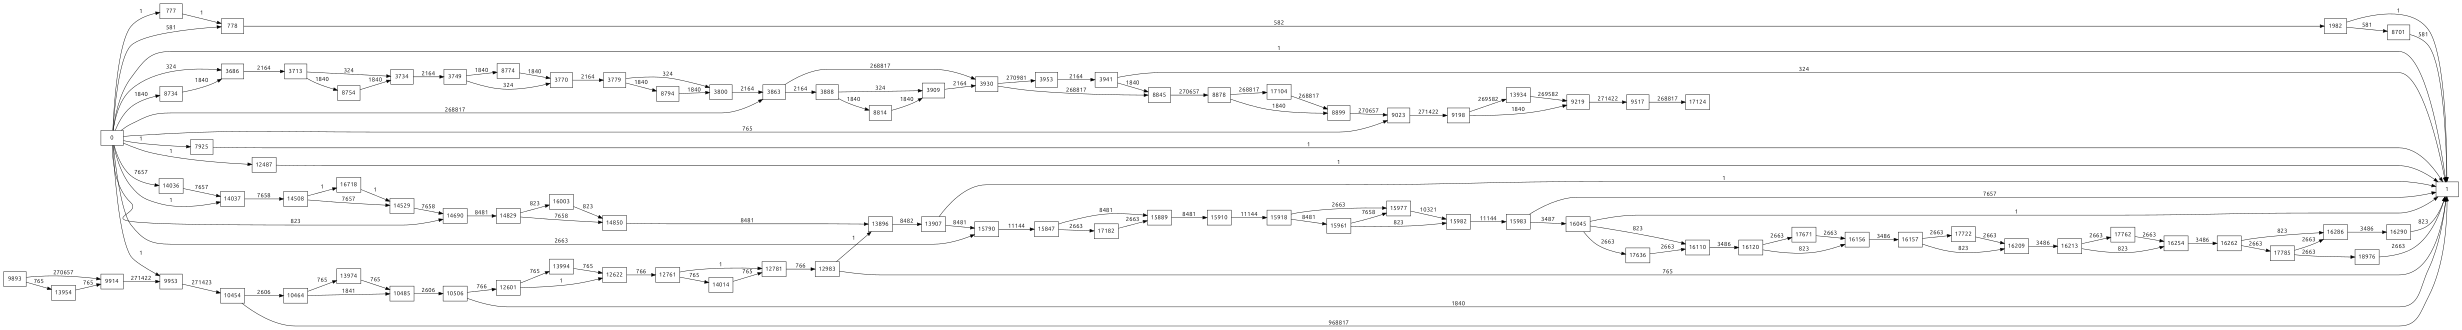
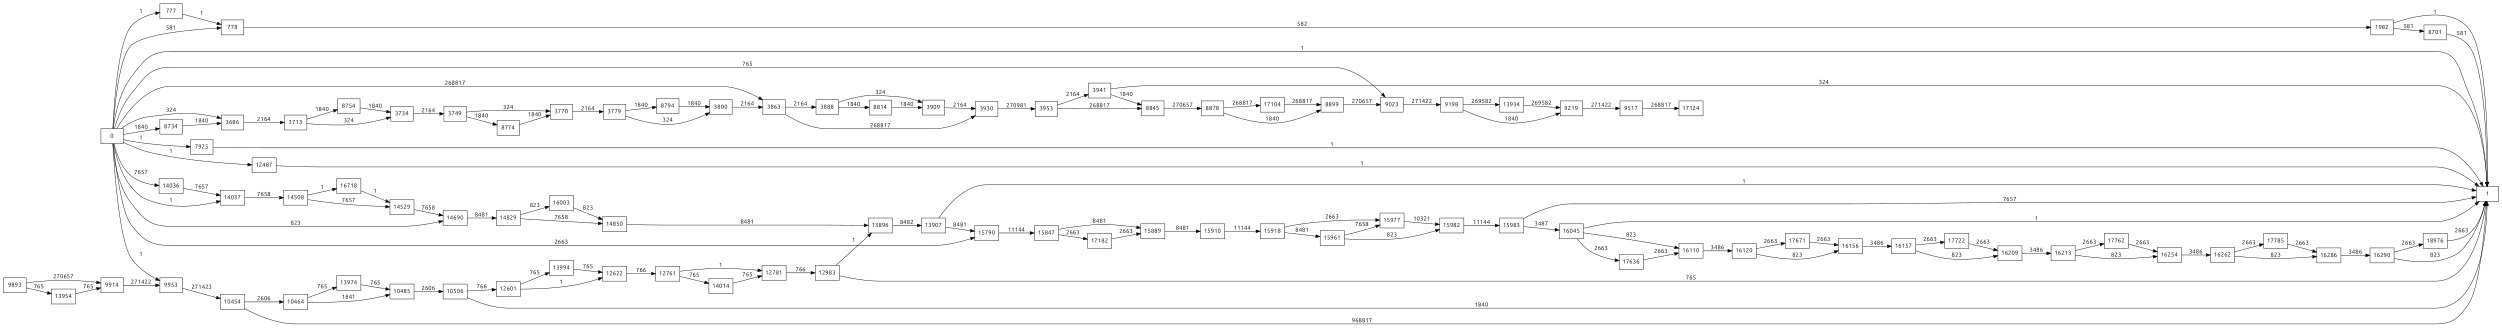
edge "3930" -> "8845": now "3953" -> "8845"
edge "17785" -> "18976": now "16290" -> "18976"
